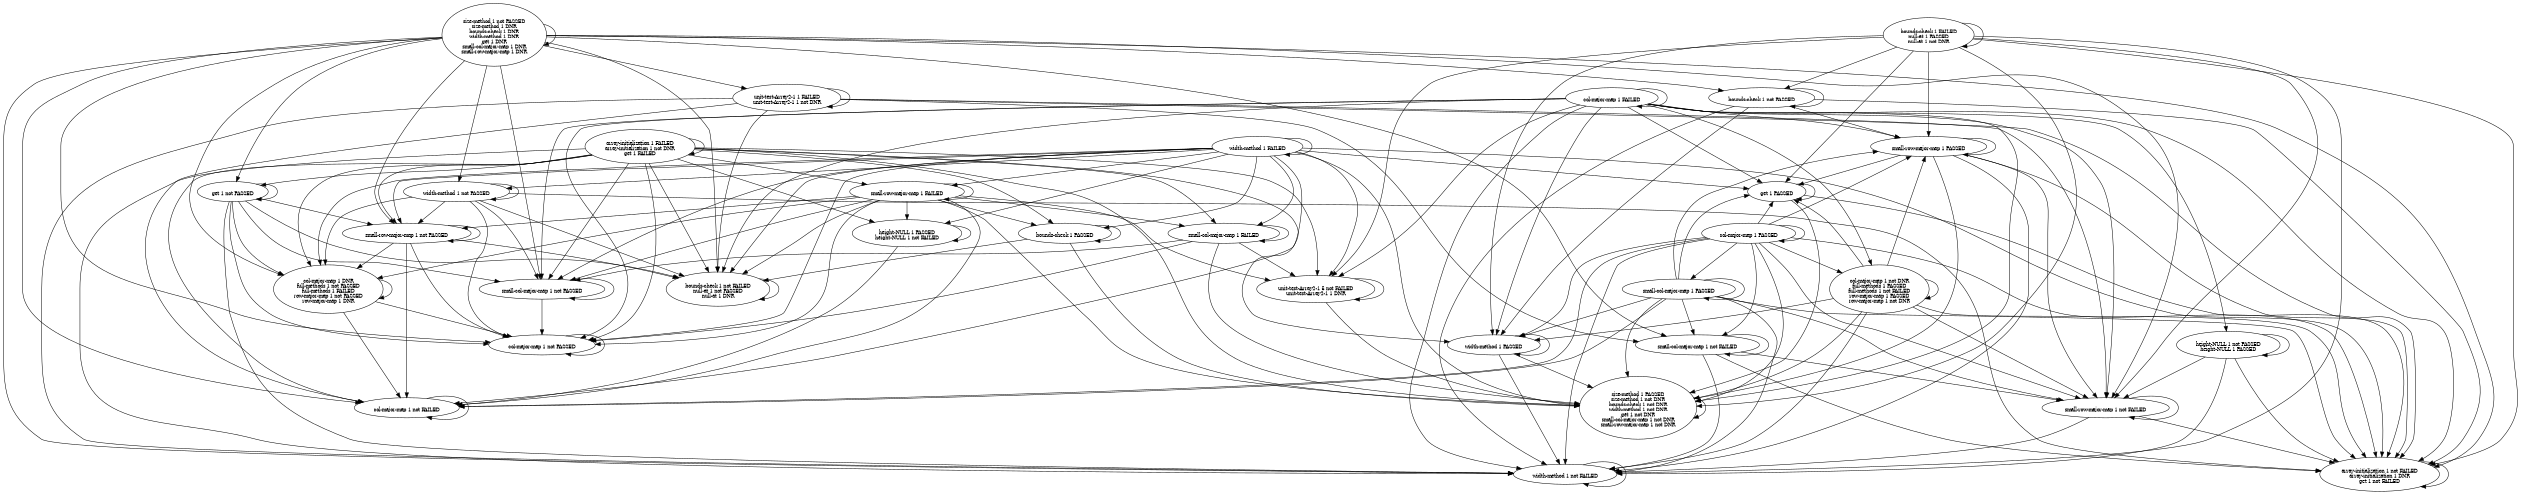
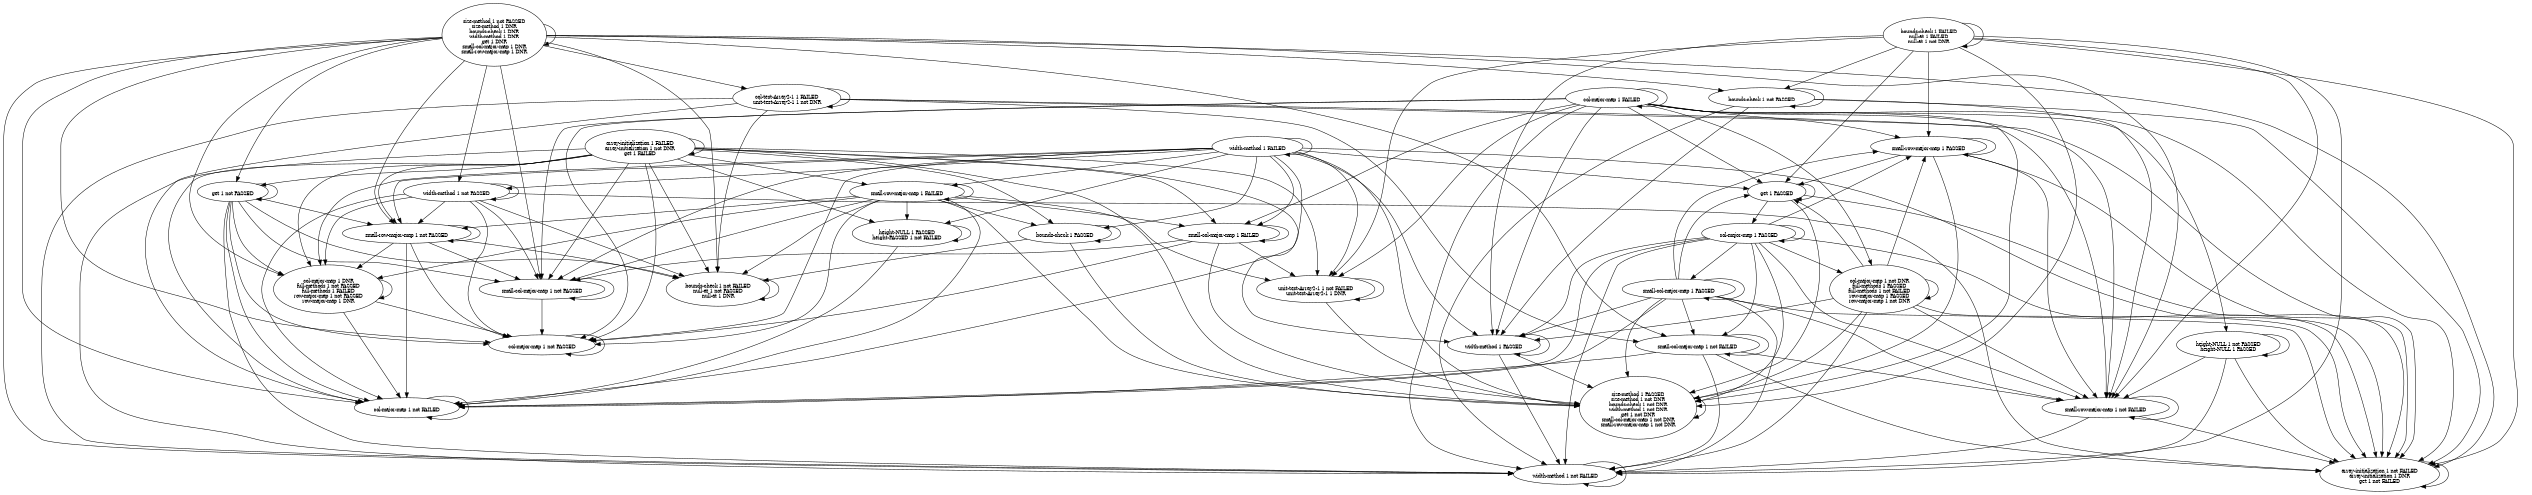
node "bounds-check 1 FAILED null-at 1 PASSED null-at 1 not DNR": label "bounds-check 1 FAILED null-at 1 PASSED null-at 1 not DNR" -> "bounds-check 1 FAILED null-at 1 FAILED null-at 1 not DNR"
node "unit-test-Array2-1 1 FAILED unit-test-Array2-1 1 not DNR": label "unit-test-Array2-1 1 FAILED unit-test-Array2-1 1 not DNR" -> "col-test-Array2-1 1 FAILED unit-test-Array2-1 1 not DNR"
edge "col-major-map 1 FAILED" -> "bounds-check 1 not FAILED null-at 1 not PASSED null-at 1 DNR": now "col-major-map 1 FAILED" -> "small-col-major-map 1 FAILED"
edge "bounds-check 1 not PASSED" -> "small-row-major-map 1 PASSED": now "bounds-check 1 not PASSED" -> "small-row-major-map 1 not FAILED"
edge "width-method 1 FAILED" -> "bounds-check 1 not FAILED null-at 1 not PASSED null-at 1 DNR": now "width-method 1 FAILED" -> "width-method 1 PASSED"
edge "col-major-map 1 PASSED" -> "get 1 PASSED": reversed
node "height-NULL 1 PASSED height-NULL 1 not FAILED": label "height-NULL 1 PASSED height-NULL 1 not FAILED" -> "height-NULL 1 PASSED height-PASSED 1 not FAILED"
edge "small-row-major-map 1 not PASSED" -> "small-col-major-map 1 not PASSED": added
edge "width-method 1 not PASSED" -> "col-major-map 1 not FAILED": added
node "unit-test-Array2-1 5 not FAILED unit-test-Array2-1 1 DNR": label "unit-test-Array2-1 5 not FAILED unit-test-Array2-1 1 DNR" -> "unit-test-Array2-1 1 not FAILED unit-test-Array2-1 1 DNR"
edge "get 1 not PASSED" -> "col-major-map 1 not FAILED": added
edge "small-row-major-map 1 PASSED" -> "width-method 1 not FAILED": removed
edge "small-col-major-map 1 not FAILED" -> "col-major-map 1 not FAILED": added
